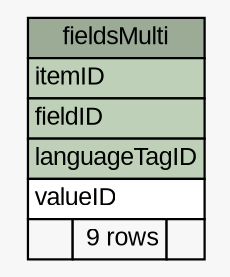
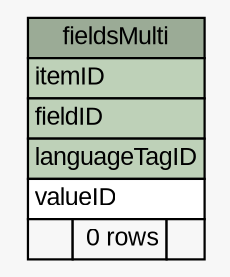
node "fieldsMulti": text "9 rows" -> "0 rows"
